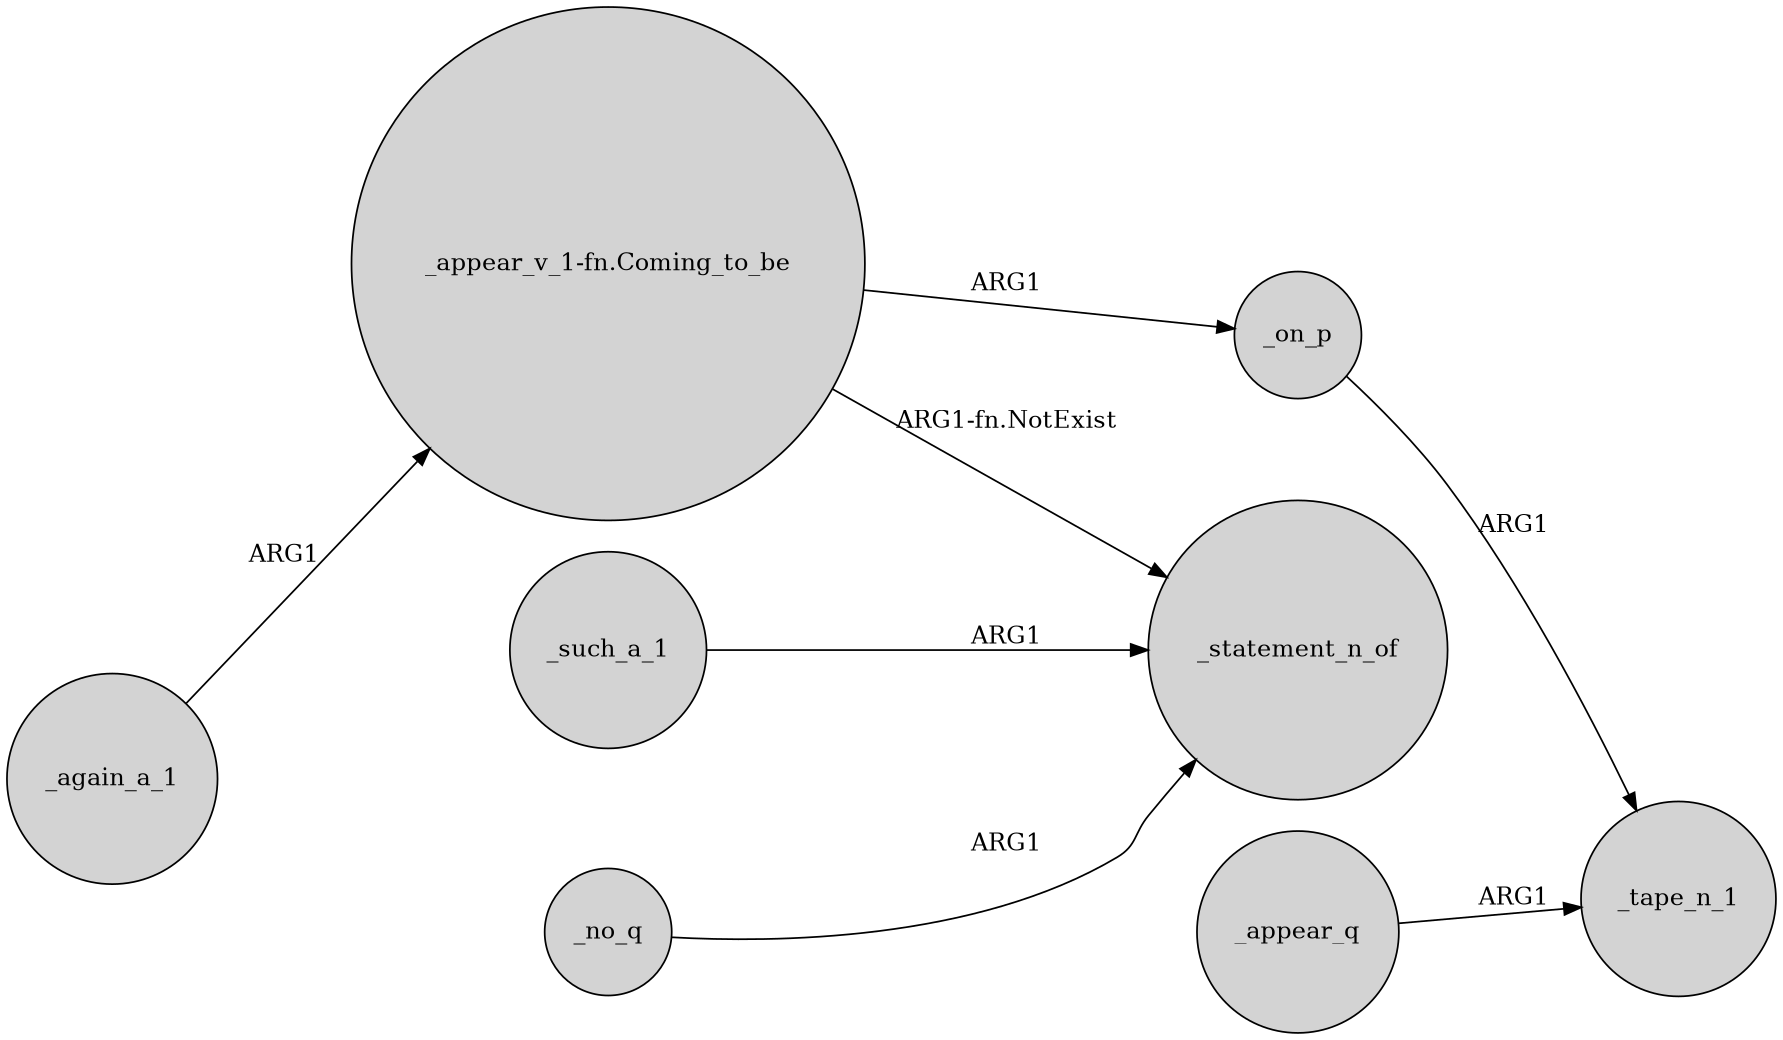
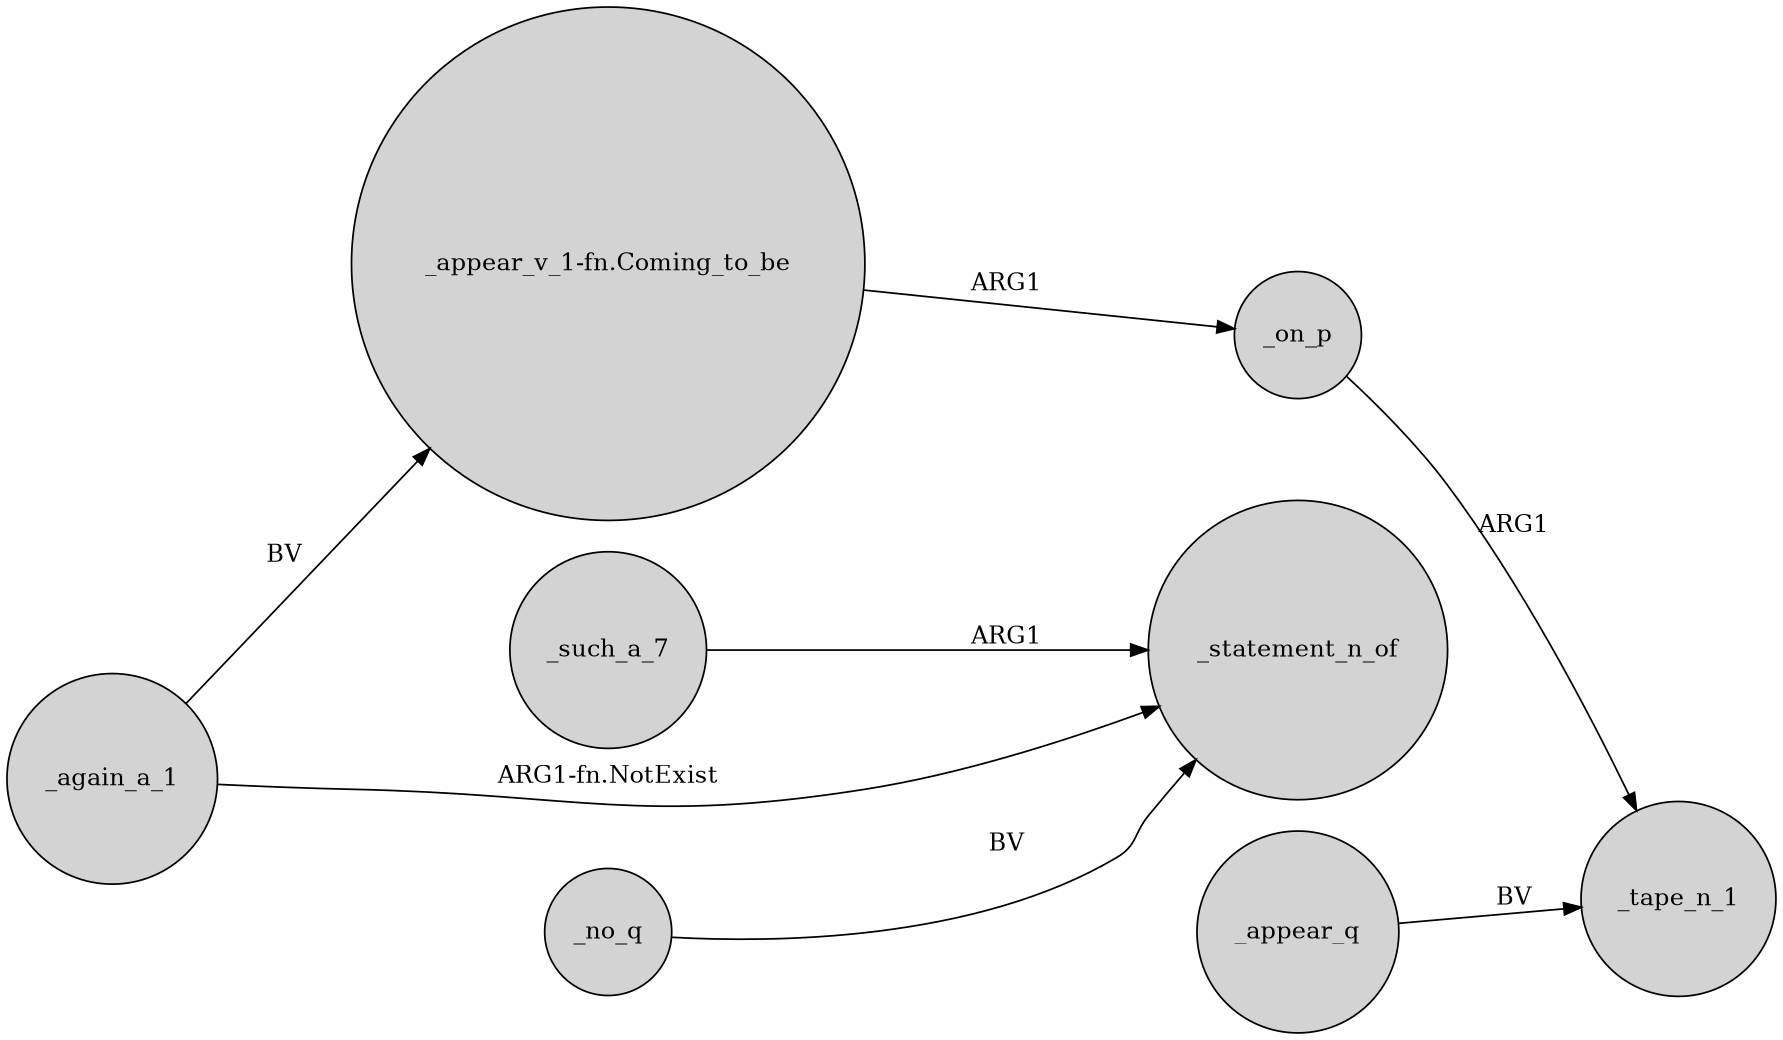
edge "_appear_v_1-fn.Coming_to_be" -> "_statement_n_of": now "_again_a_1" -> "_statement_n_of"
edge "_again_a_1" -> "_appear_v_1-fn.Coming_to_be": label "ARG1" -> "BV"
node "_such_a_1": label "_such_a_1" -> "_such_a_7"
edge "_no_q" -> "_statement_n_of": label "ARG1" -> "BV"
edge "_appear_q" -> "_tape_n_1": label "ARG1" -> "BV"
